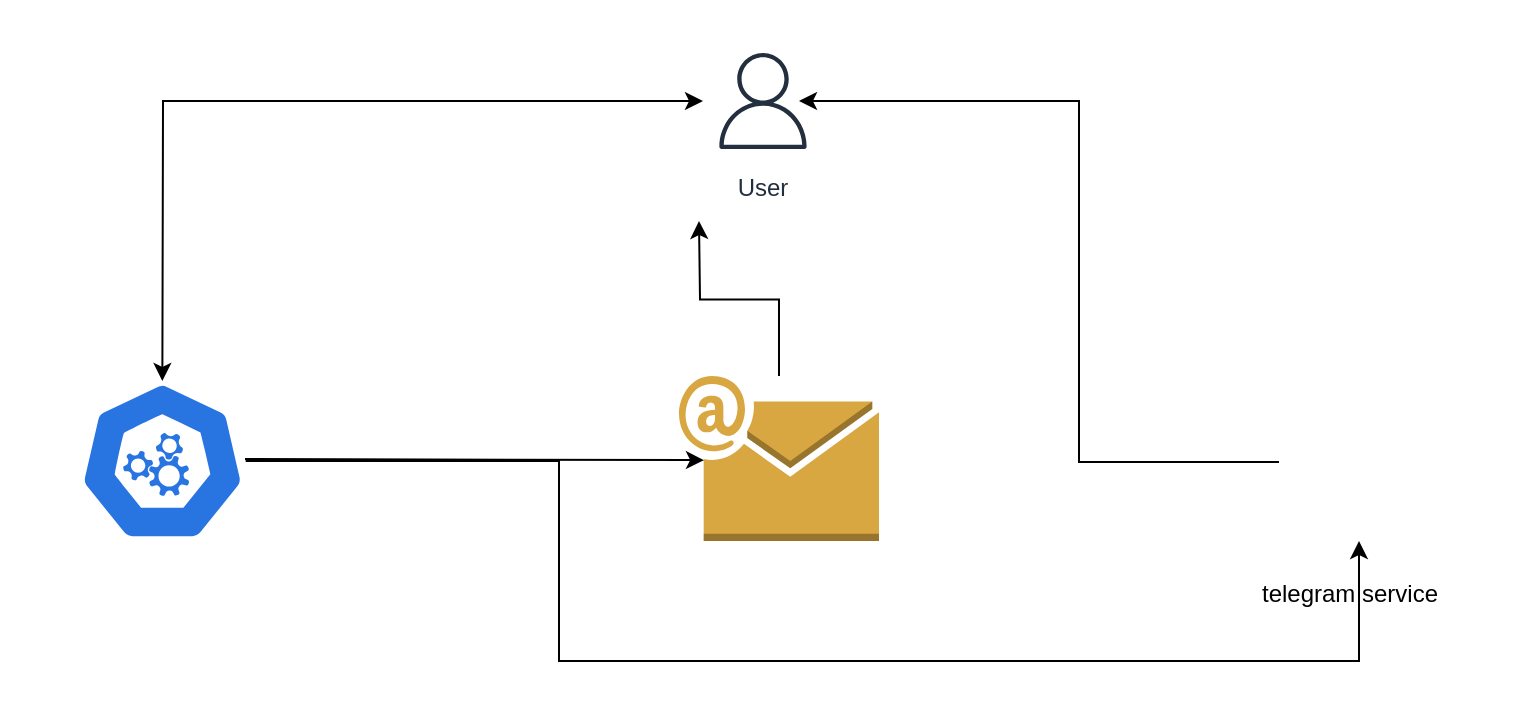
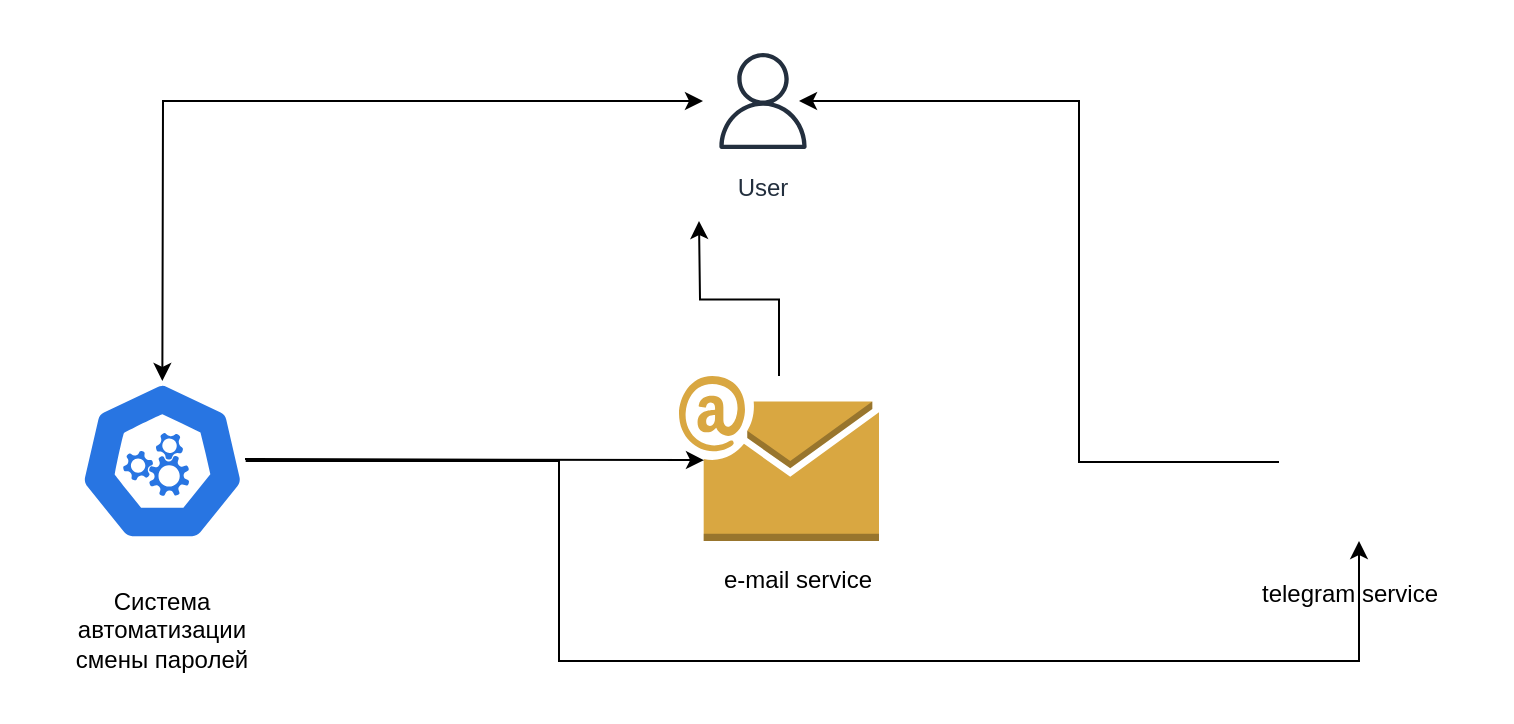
node "e-mail service": added
node "Система автоматизации смены паролей": added
